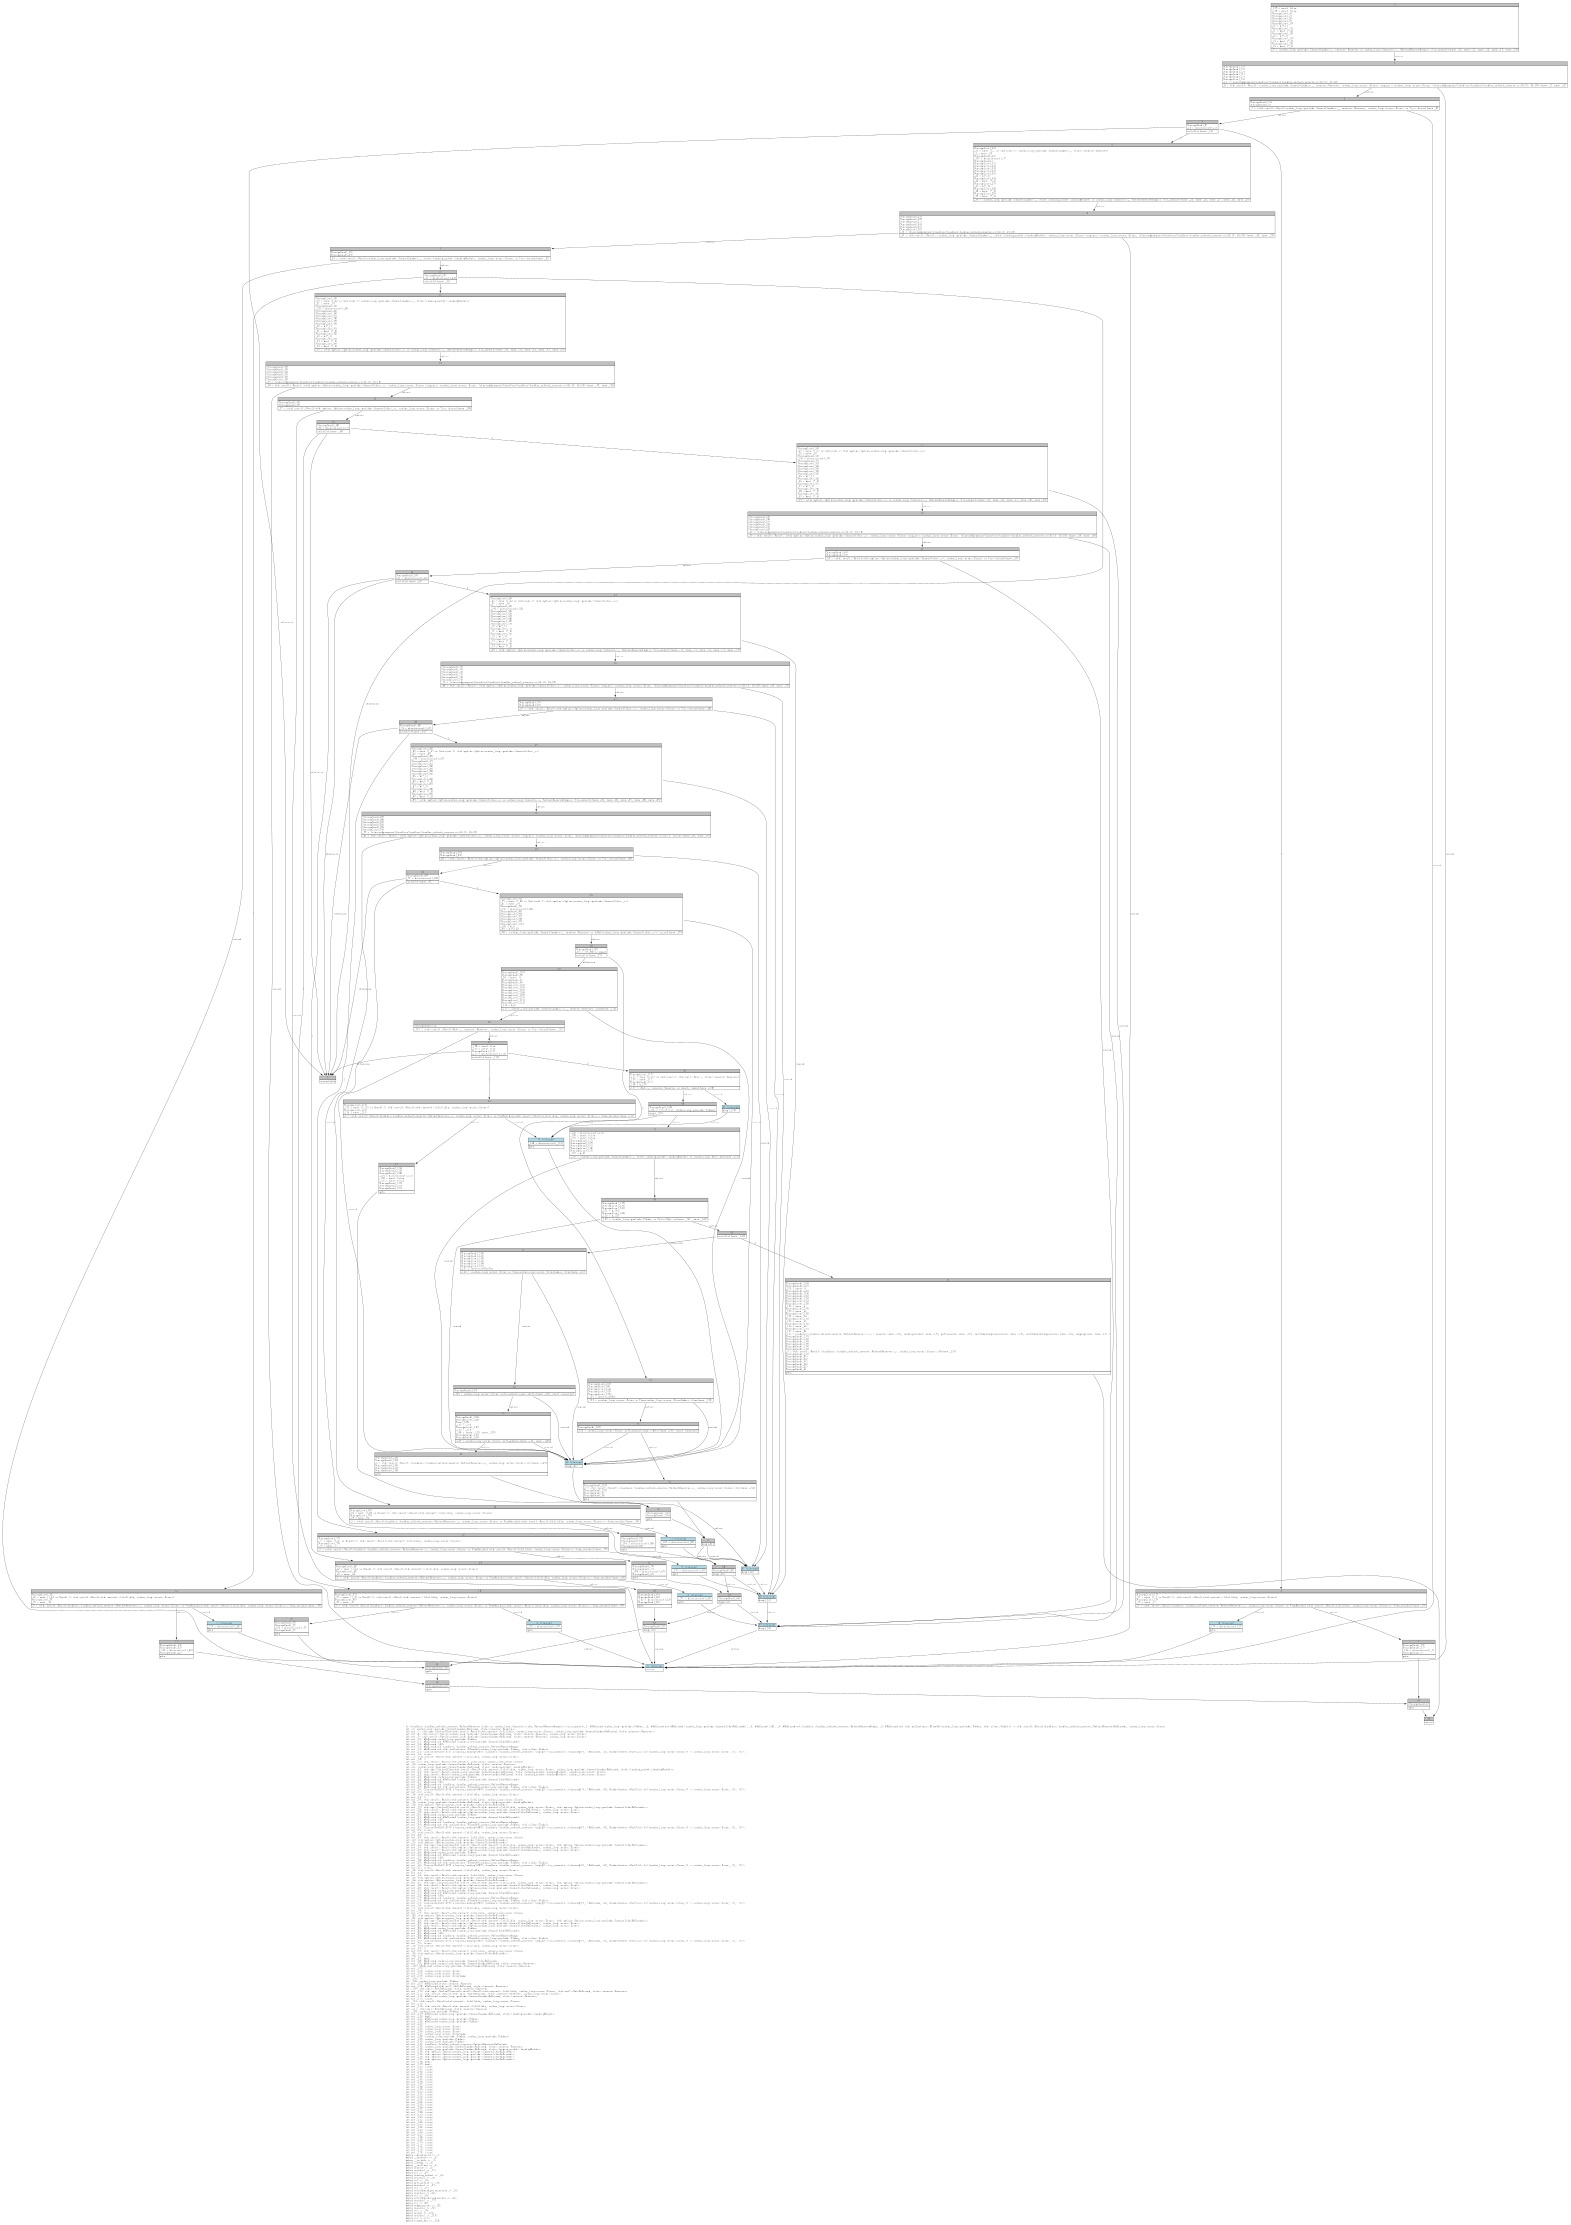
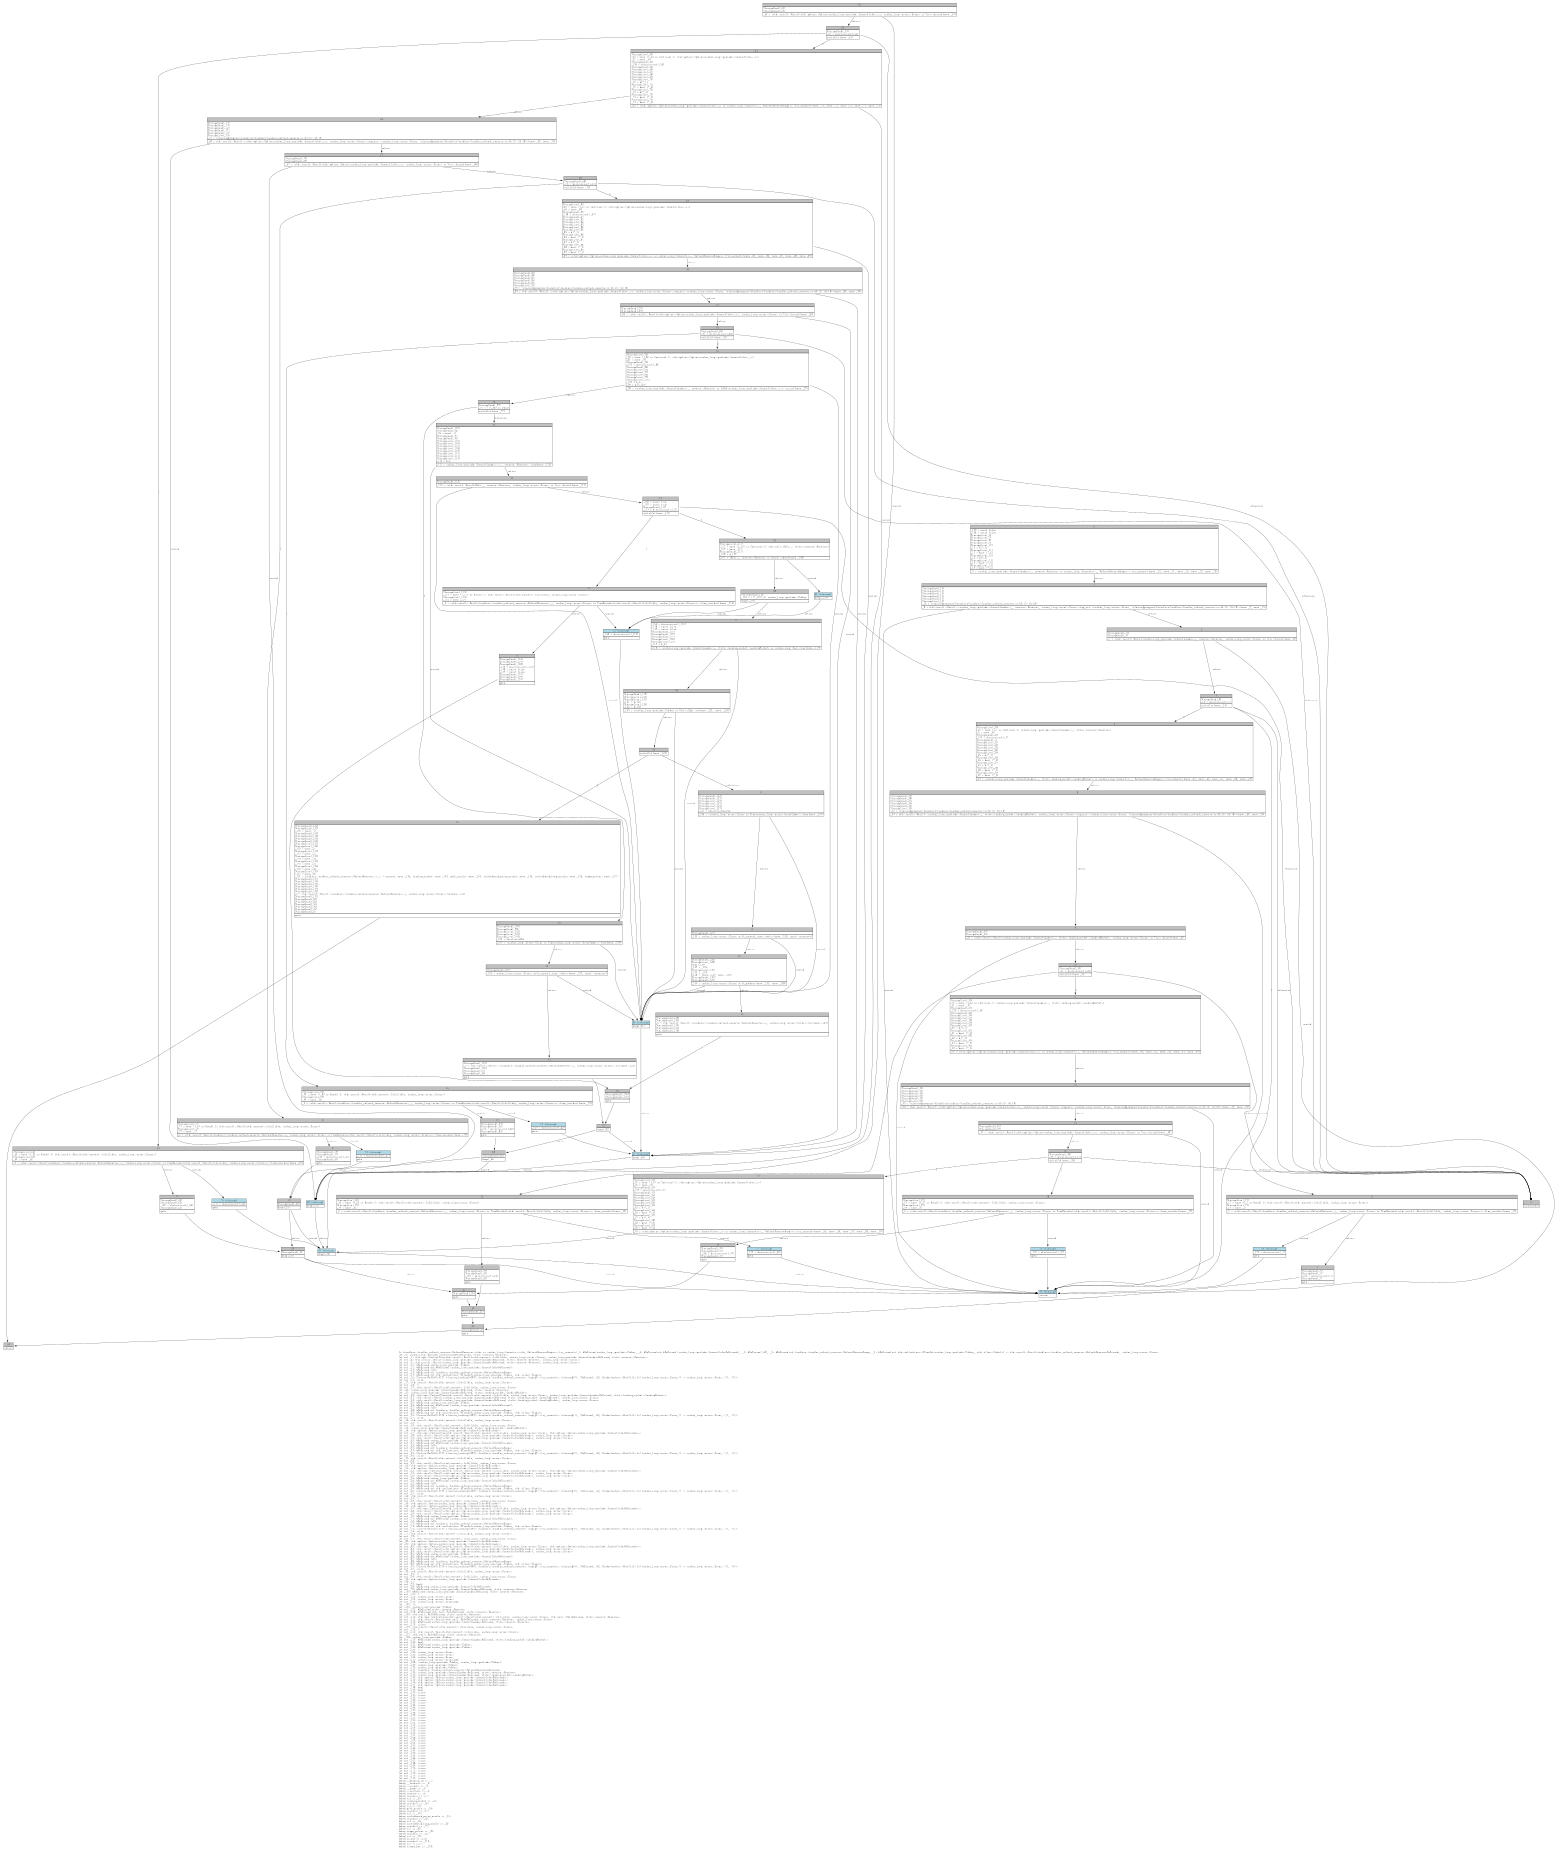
node "20": removed
